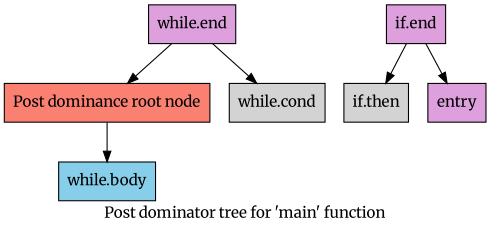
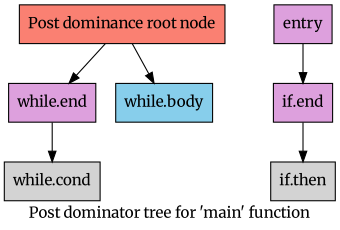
edge "if.end" -> "entry": reversed
edge "while.end" -> "Post dominance root node": reversed
